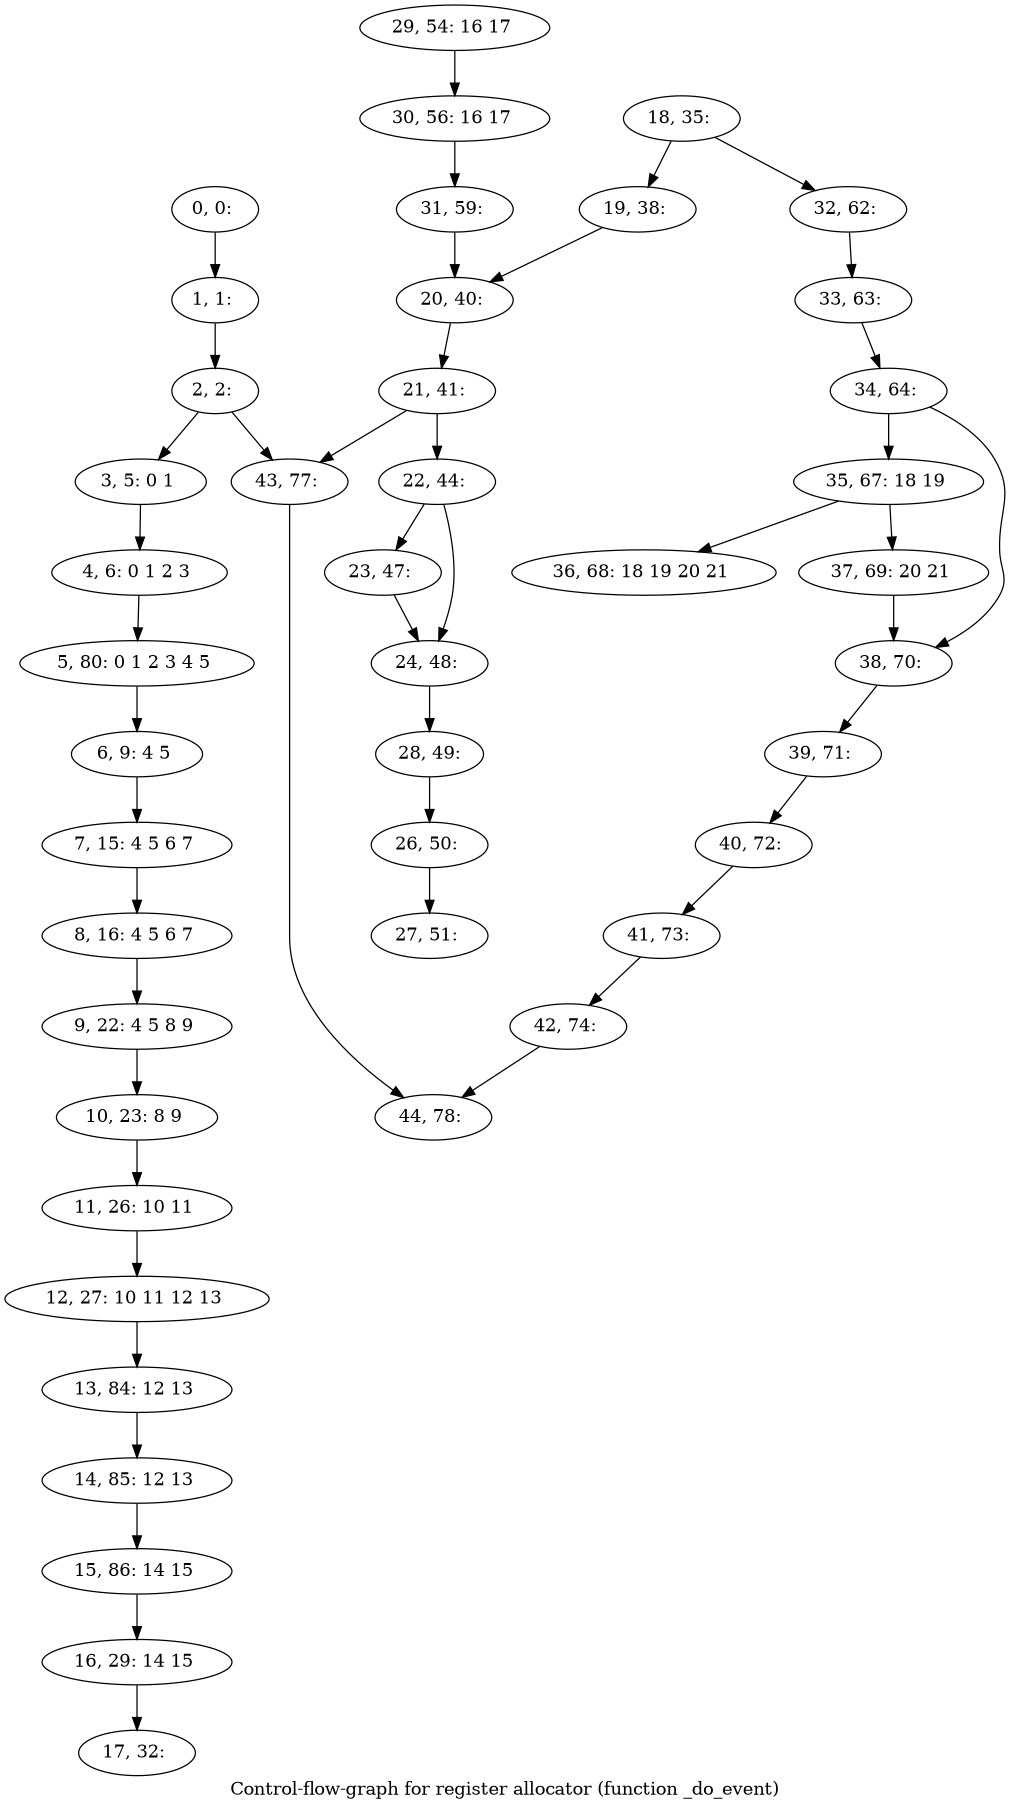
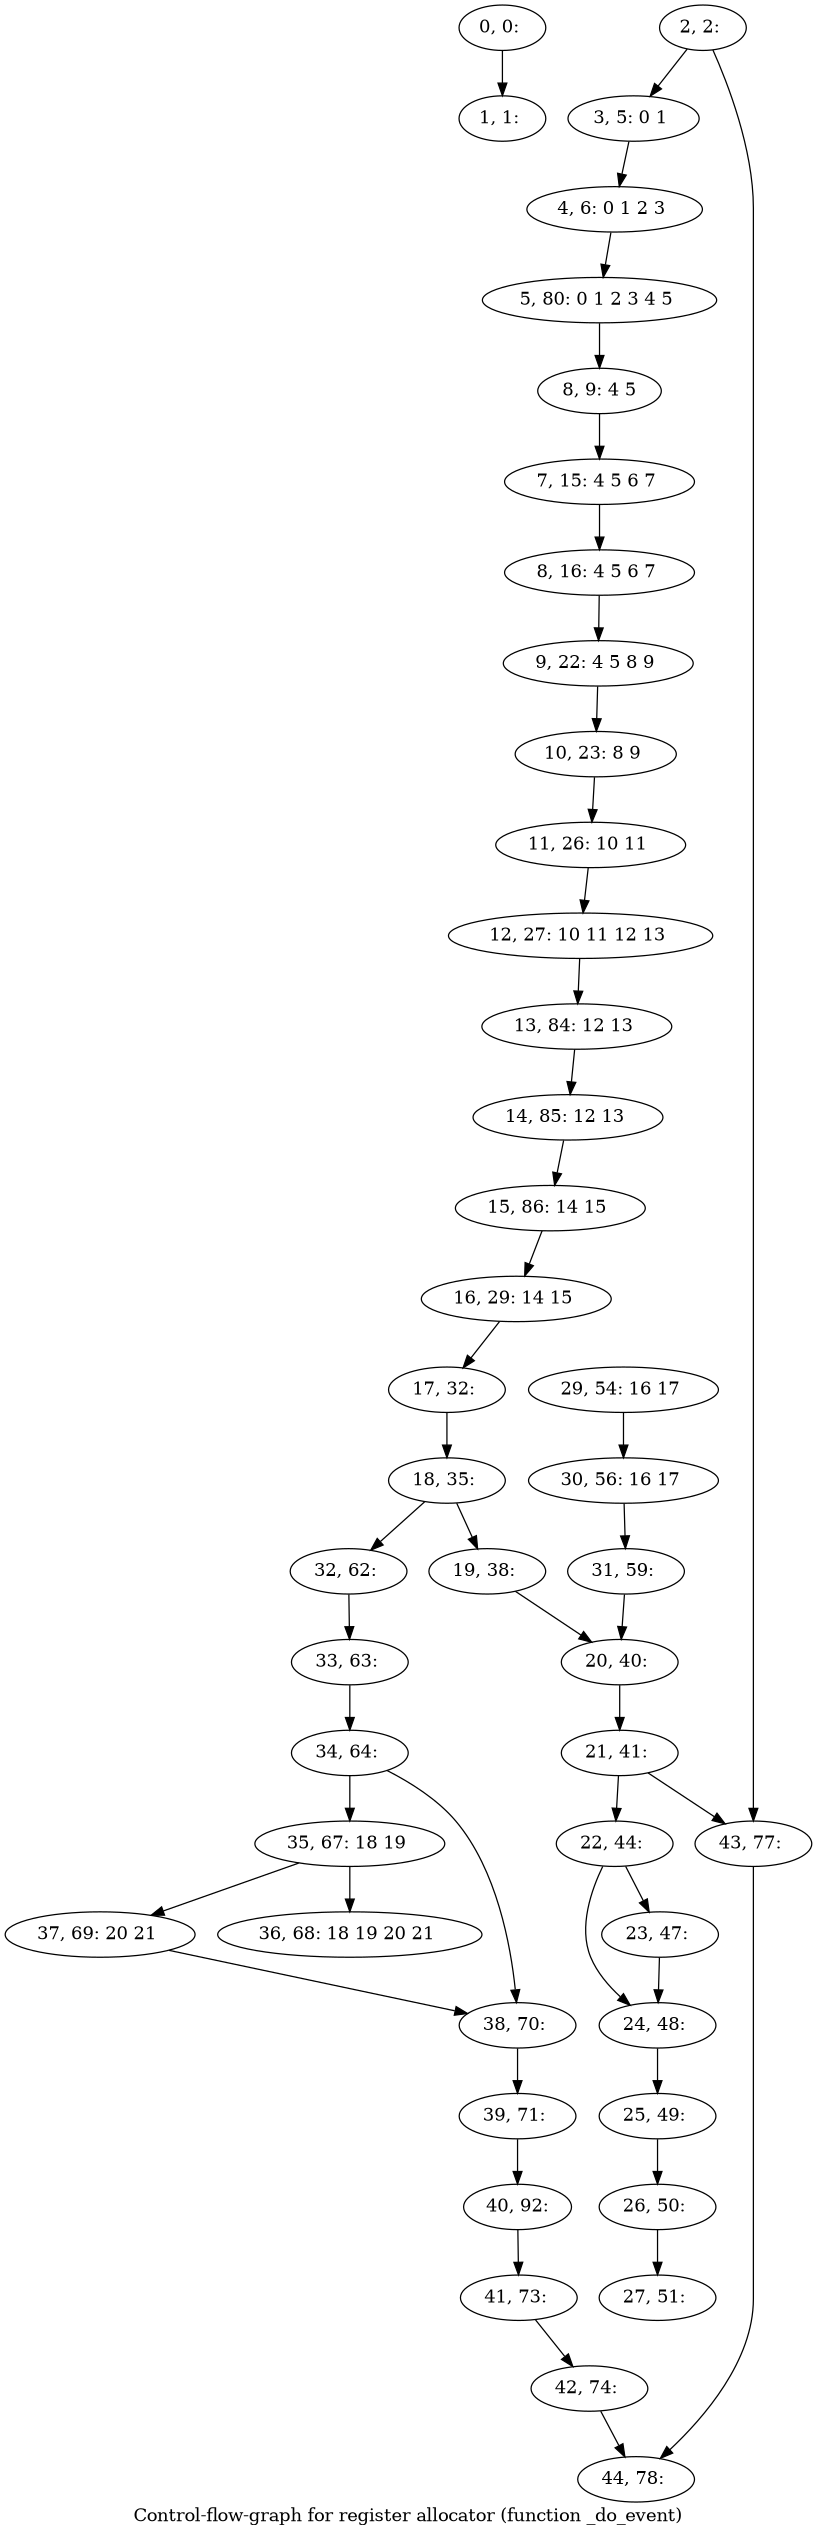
edge "1, 1:" -> "2, 2:": removed
node "6, 9: 4 5": label "6, 9: 4 5" -> "8, 9: 4 5"
node "28, 49:": label "28, 49:" -> "25, 49:"
node "40, 72:": label "40, 72:" -> "40, 92:"
edge "17, 32:" -> "18, 35:": added
